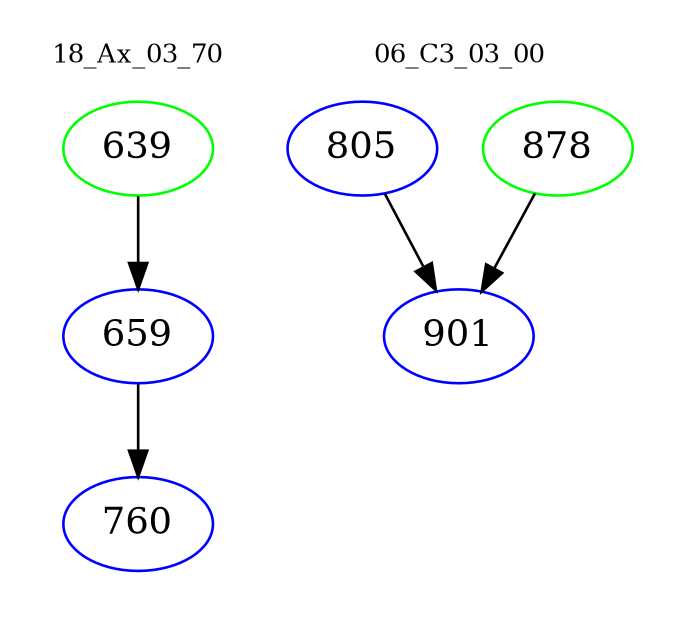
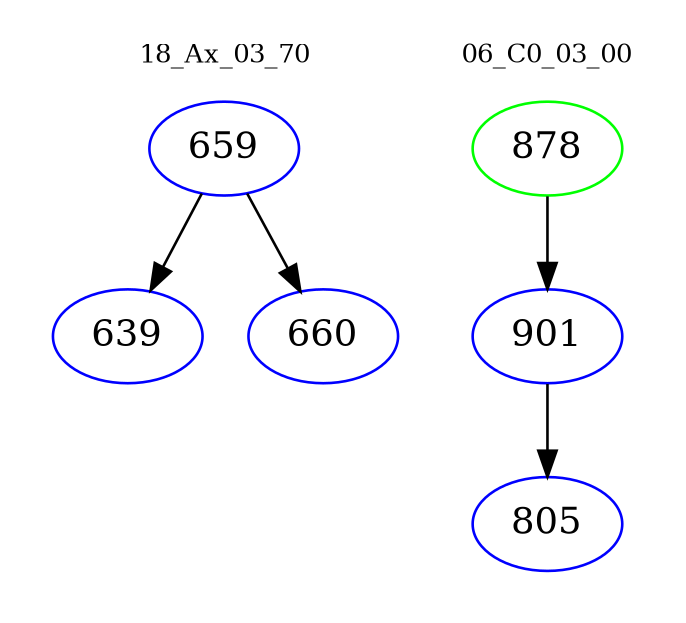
cluster "06_C3_03_00": label "06_C3_03_00" -> "06_C0_03_00"
node "639": color green -> blue
edge "639" -> "659": reversed
edge "805" -> "901": reversed
node "760": label "760" -> "660"
